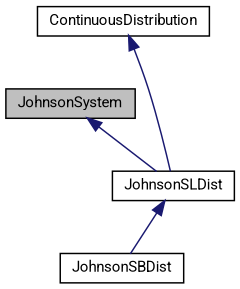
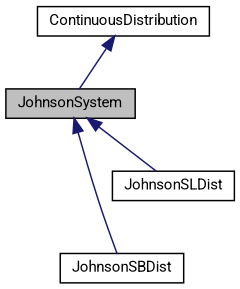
edge "JohnsonSLDist" -> "ContinuousDistribution": now "JohnsonSystem" -> "ContinuousDistribution"
edge "JohnsonSBDist" -> "JohnsonSLDist": now "JohnsonSBDist" -> "JohnsonSystem"
